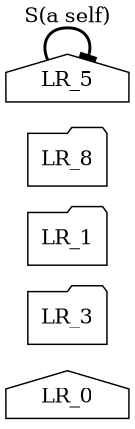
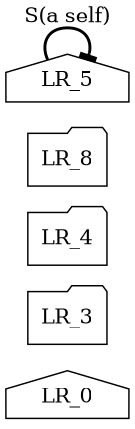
node "LR_1": label "LR_1" -> "LR_4"
